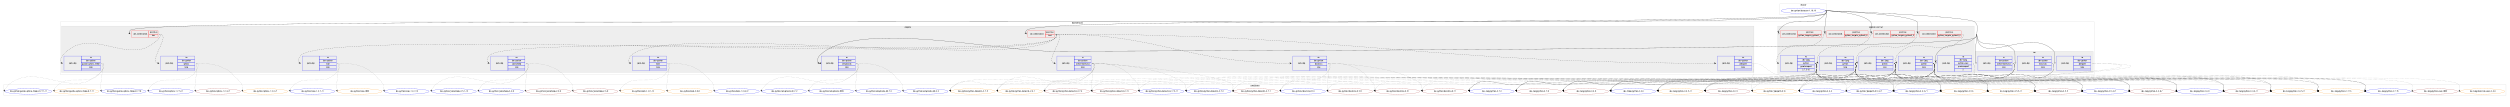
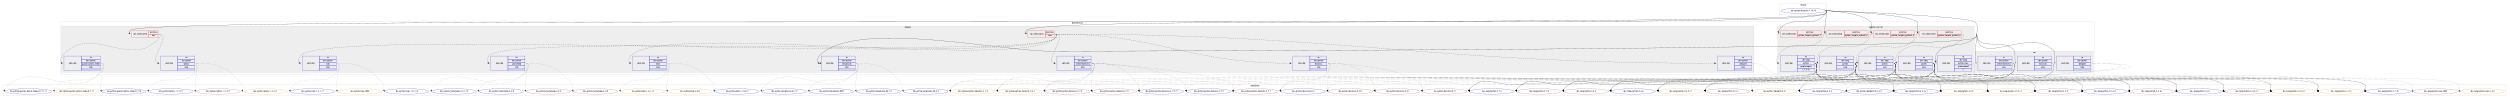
node "dev-lang/docutils-exec-2.4.6": label "dev-lang/docutils-exec-2.4.6" -> "dev-lang/python-exec-2.4.6"
